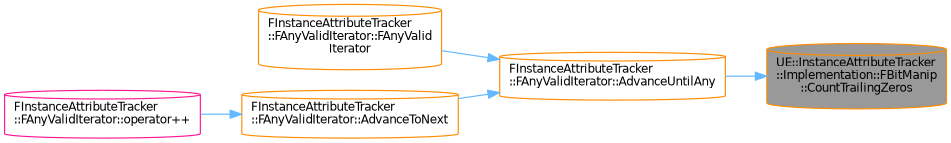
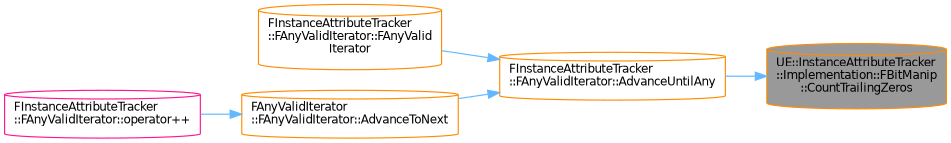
node "FInstanceAttributeTracker ::FAnyValidIterator::AdvanceToNext": label "FInstanceAttributeTracker ::FAnyValidIterator::AdvanceToNext" -> "FAnyValidIterator ::FAnyValidIterator::AdvanceToNext"
